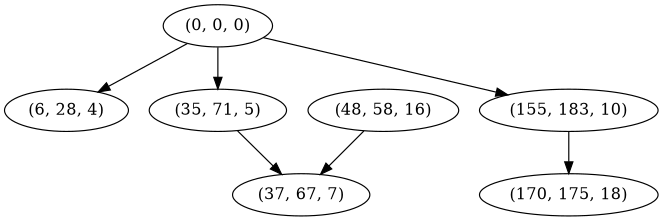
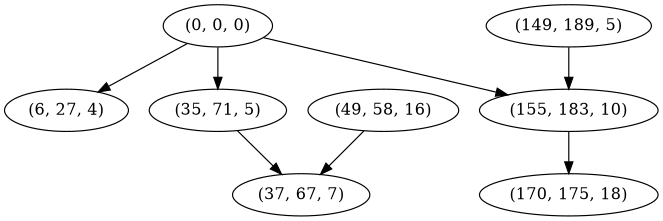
node "(149, 189, 5)": added
node "(6, 28, 4)": label "(6, 28, 4)" -> "(6, 27, 4)"
node "(48, 58, 16)": label "(48, 58, 16)" -> "(49, 58, 16)"
